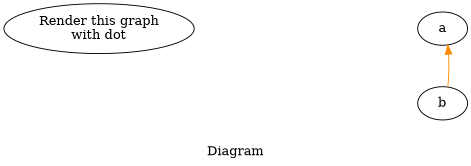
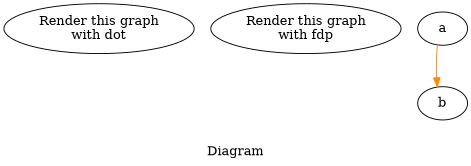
node "Render this graph with fdp": added
edge "b" -> "a": reversed
